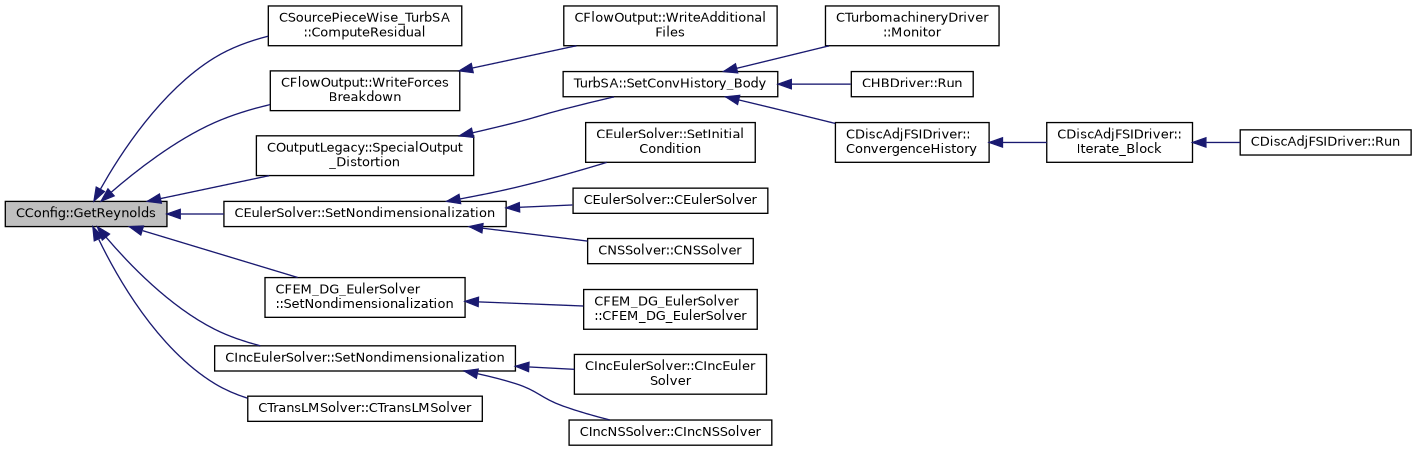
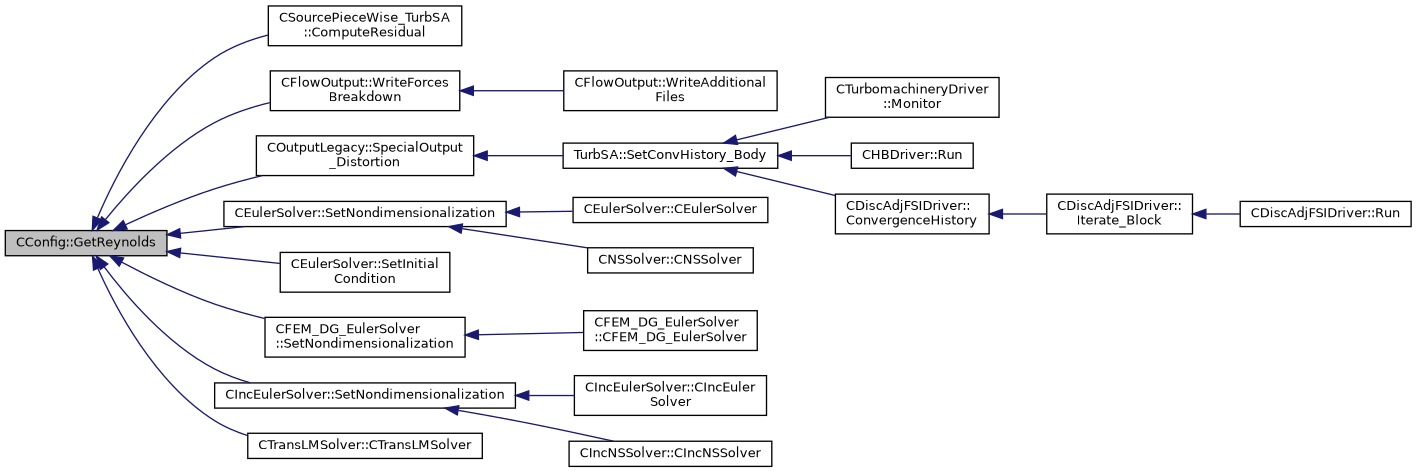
edge "CEulerSolver::SetInitial Condition" -> "CEulerSolver::SetNondimensionalization": now "CEulerSolver::SetInitial Condition" -> "CConfig::GetReynolds"
